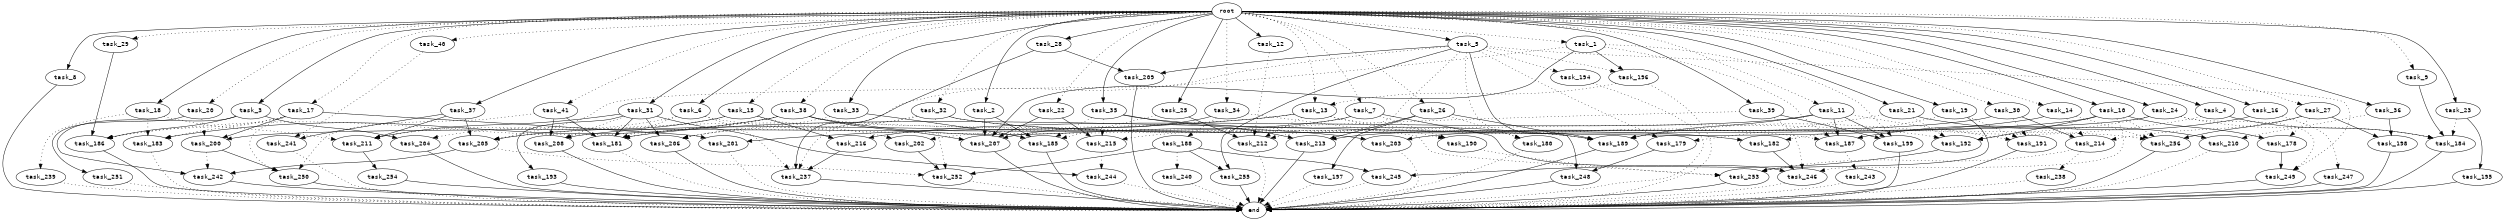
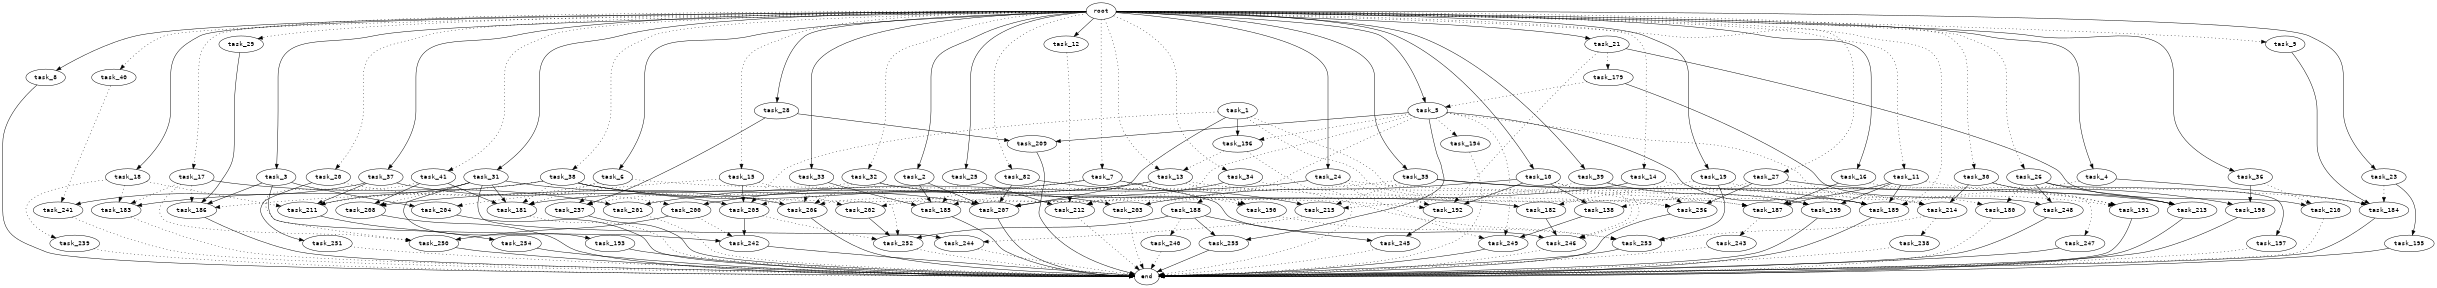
edge "root" -> "task_1": now "root" -> "task_189"
edge "task_5" -> "task_179": reversed
node "task_22": label "task_22" -> "task_82"
edge "task_17" -> "task_200": removed
node "task_216": removed
node "task_178": label "task_178" -> "task_138"
